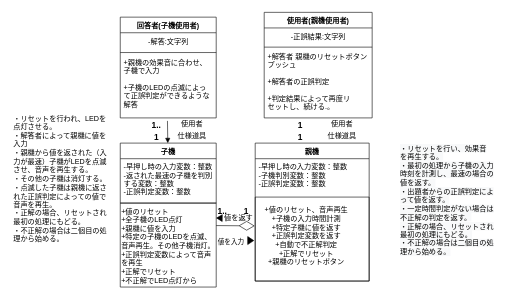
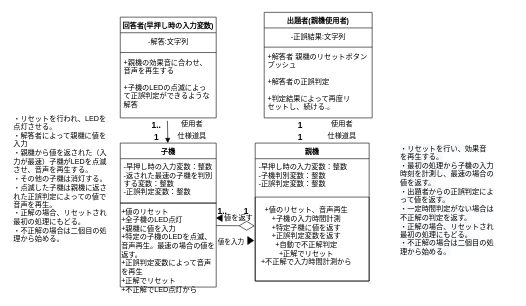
node "使用者(親機使用者)": label "使用者(親機使用者)" -> "出題者(親機使用者)"
node "回答者(子機使用者)": label "回答者(子機使用者)" -> "回答者(早押し時の入力変数)"
node "+親機の効果音に合わせ、 子機で入力 +子機のLEDの点滅によっ て正誤判定ができるような 解答": label "+親機の効果音に合わせ、 子機で入力 +子機のLEDの点滅によっ て正誤判定ができるような 解答" -> "+親機の効果音に合わせ、 音声を再生する +子機のLEDの点滅によっ て正誤判定ができるような 解答"
node "+値のリセット、音声再生+子機の入力時間計測+特定子機に値を返す+正誤判定変数を返す+自動で不正解判定+正解でリセット+親機のリセットボタン": label "+値のリセット、音声再生+子機の入力時間計測+特定子機に値を返す+正誤判定変数を返す+自動で不正解判定+正解でリセット+親機のリセットボタン" -> "+値のリセット、音声再生+子機の入力時間計測+特定子機に値を返す+正誤判定変数を返す+自動で不正解判定+正解でリセット+不正解で入力時間計測から"
node "+値のリセット +全子機のLED点灯 +親機に値を入力 +特定の子機のLEDを点滅、音声再生。その他子機消灯。 +正誤判定変数によって音声を再生 +正解でリセット +不正解でLED点灯から": label "+値のリセット +全子機のLED点灯 +親機に値を入力 +特定の子機のLEDを点滅、音声再生。その他子機消灯。 +正誤判定変数によって音声を再生 +正解でリセット +不正解でLED点灯から" -> "+値のリセット +全子機のLED点灯 +親機に値を入力 +特定の子機のLEDを点滅、音声再生。最速の場合の値を返す。 +正誤判定変数によって音声を再生 +正解でリセット +不正解でLED点灯から"
